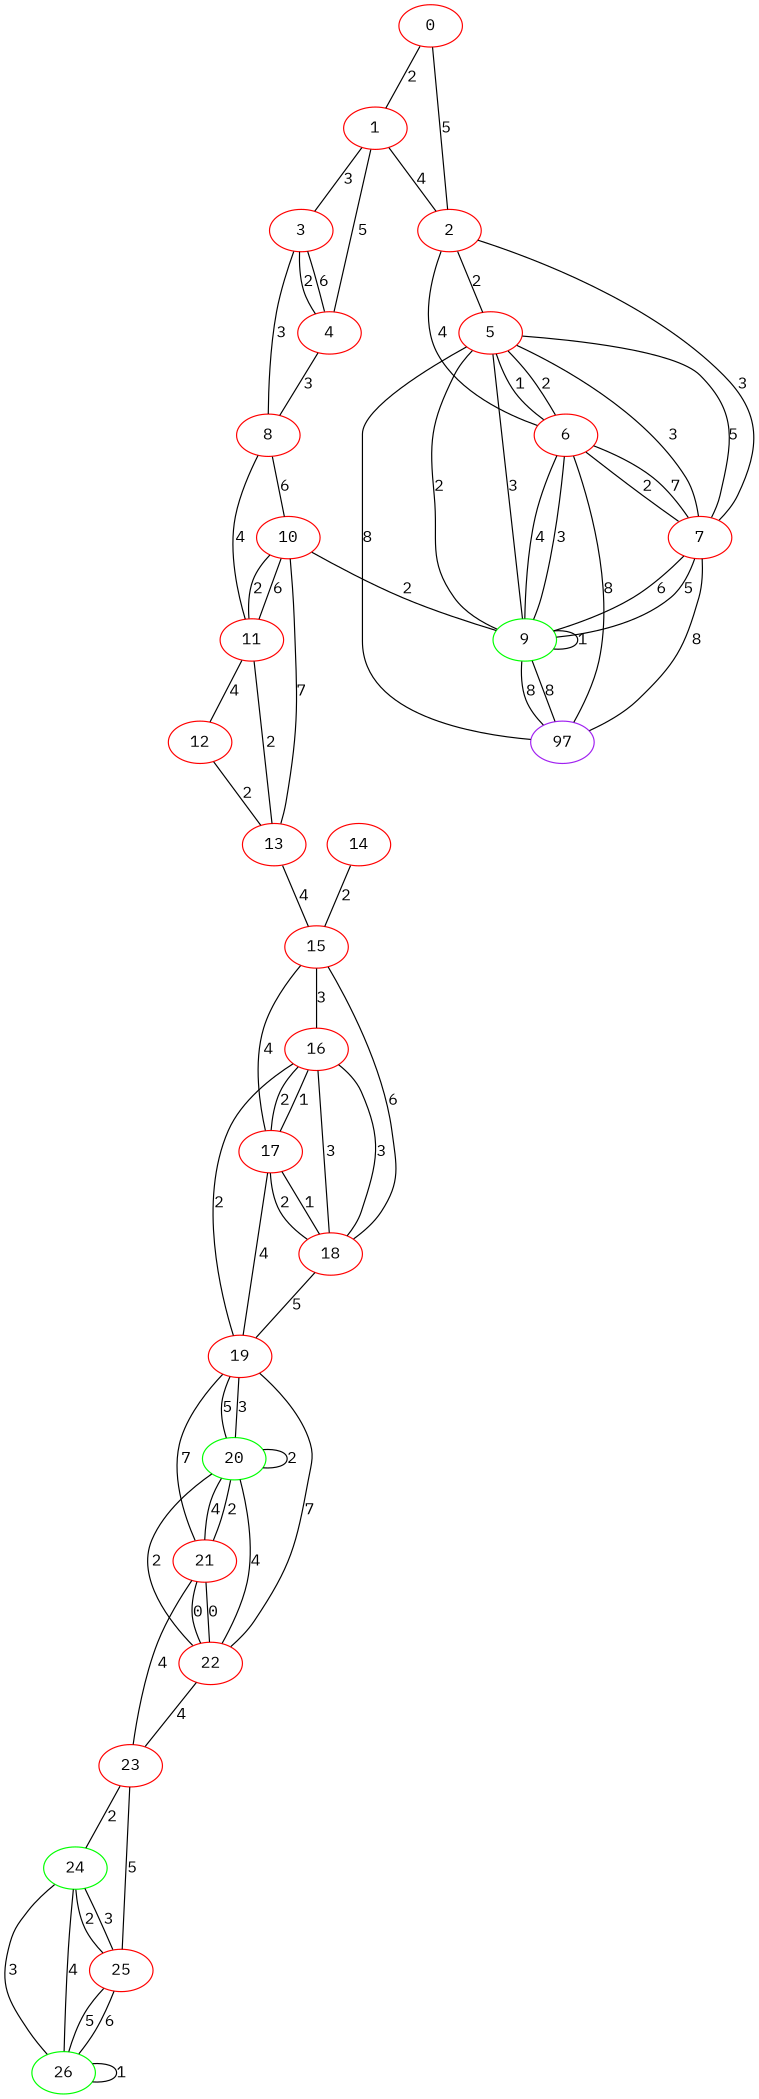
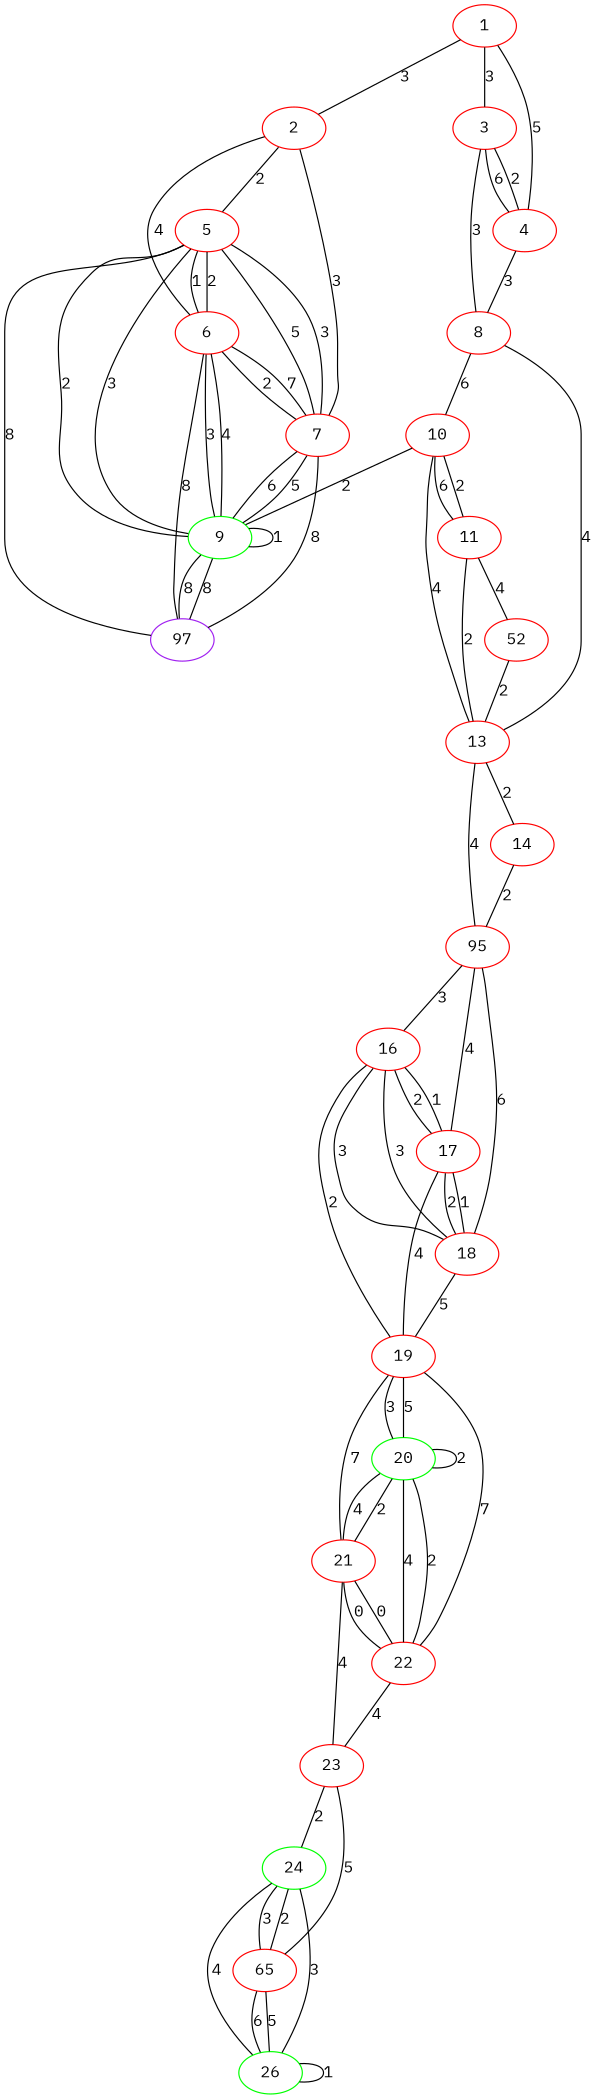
node "0": removed
edge "1" -- "2": label "4" -> "3"
edge "8" -- "11": now "8" -- "13"
edge "10" -- "13": label "7" -> "4"
node "12": label "12" -> "52"
edge "13" -- "14": added, label "2"
node "15": label "15" -> "95"
node "25": label "25" -> "65"
